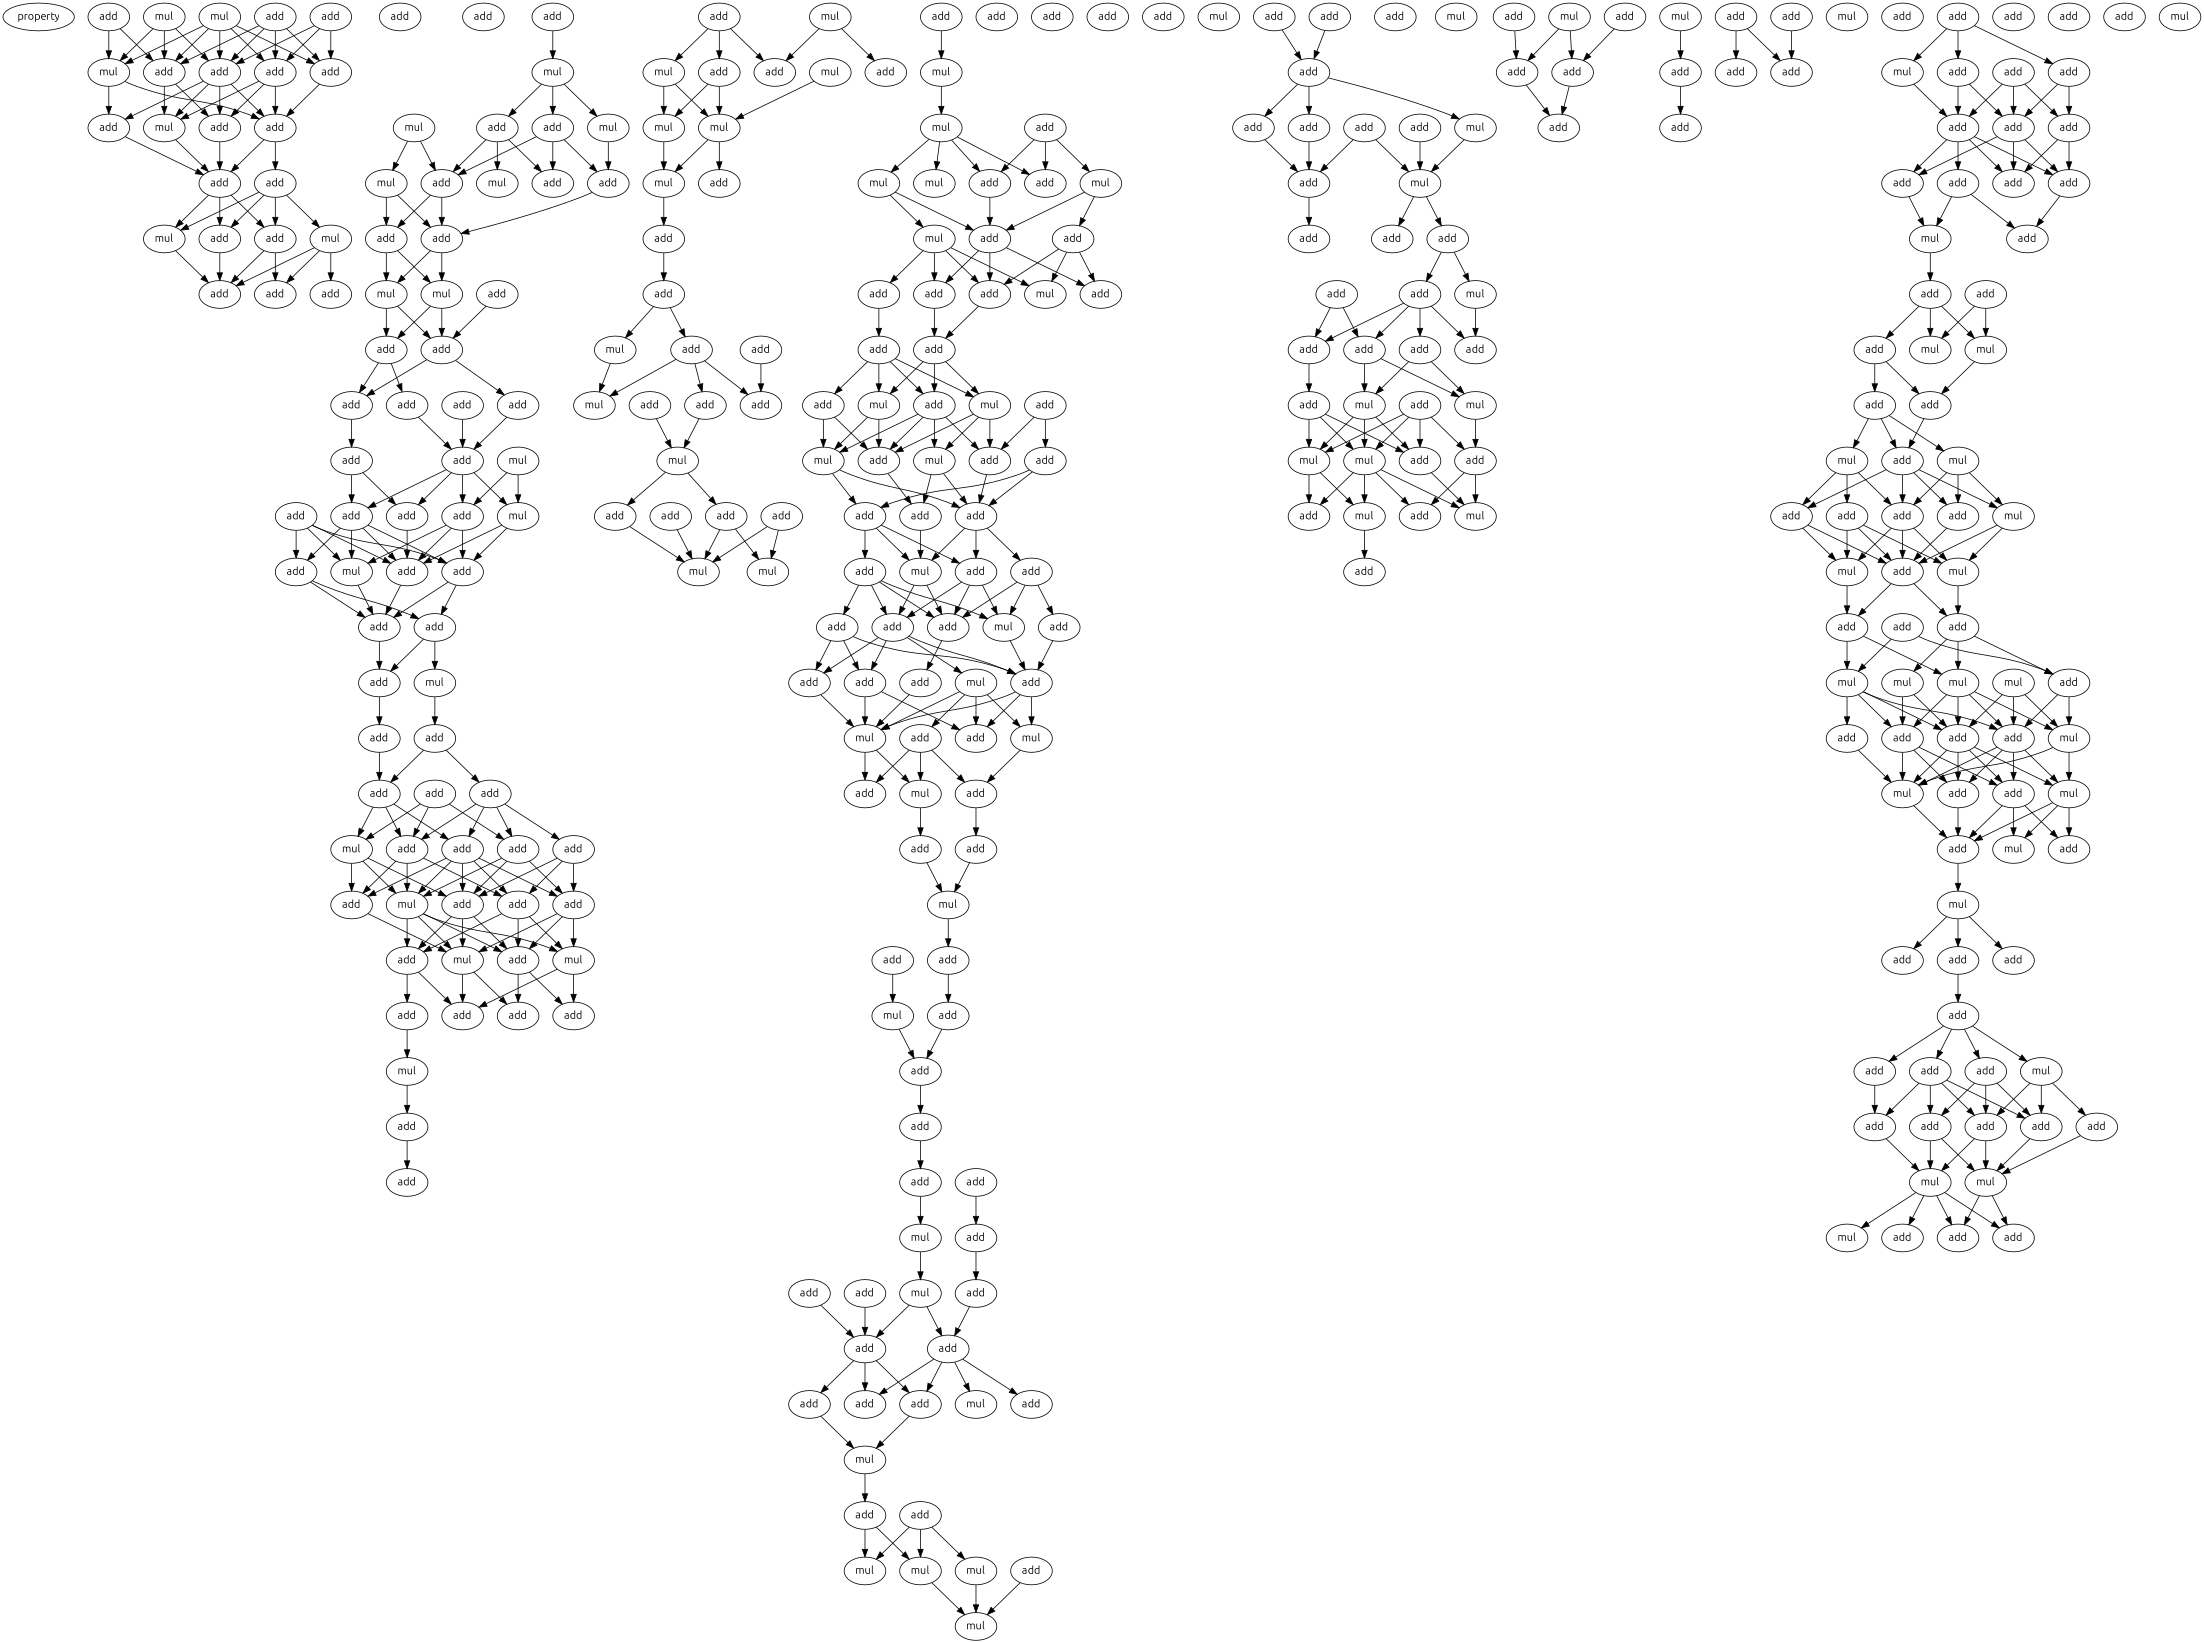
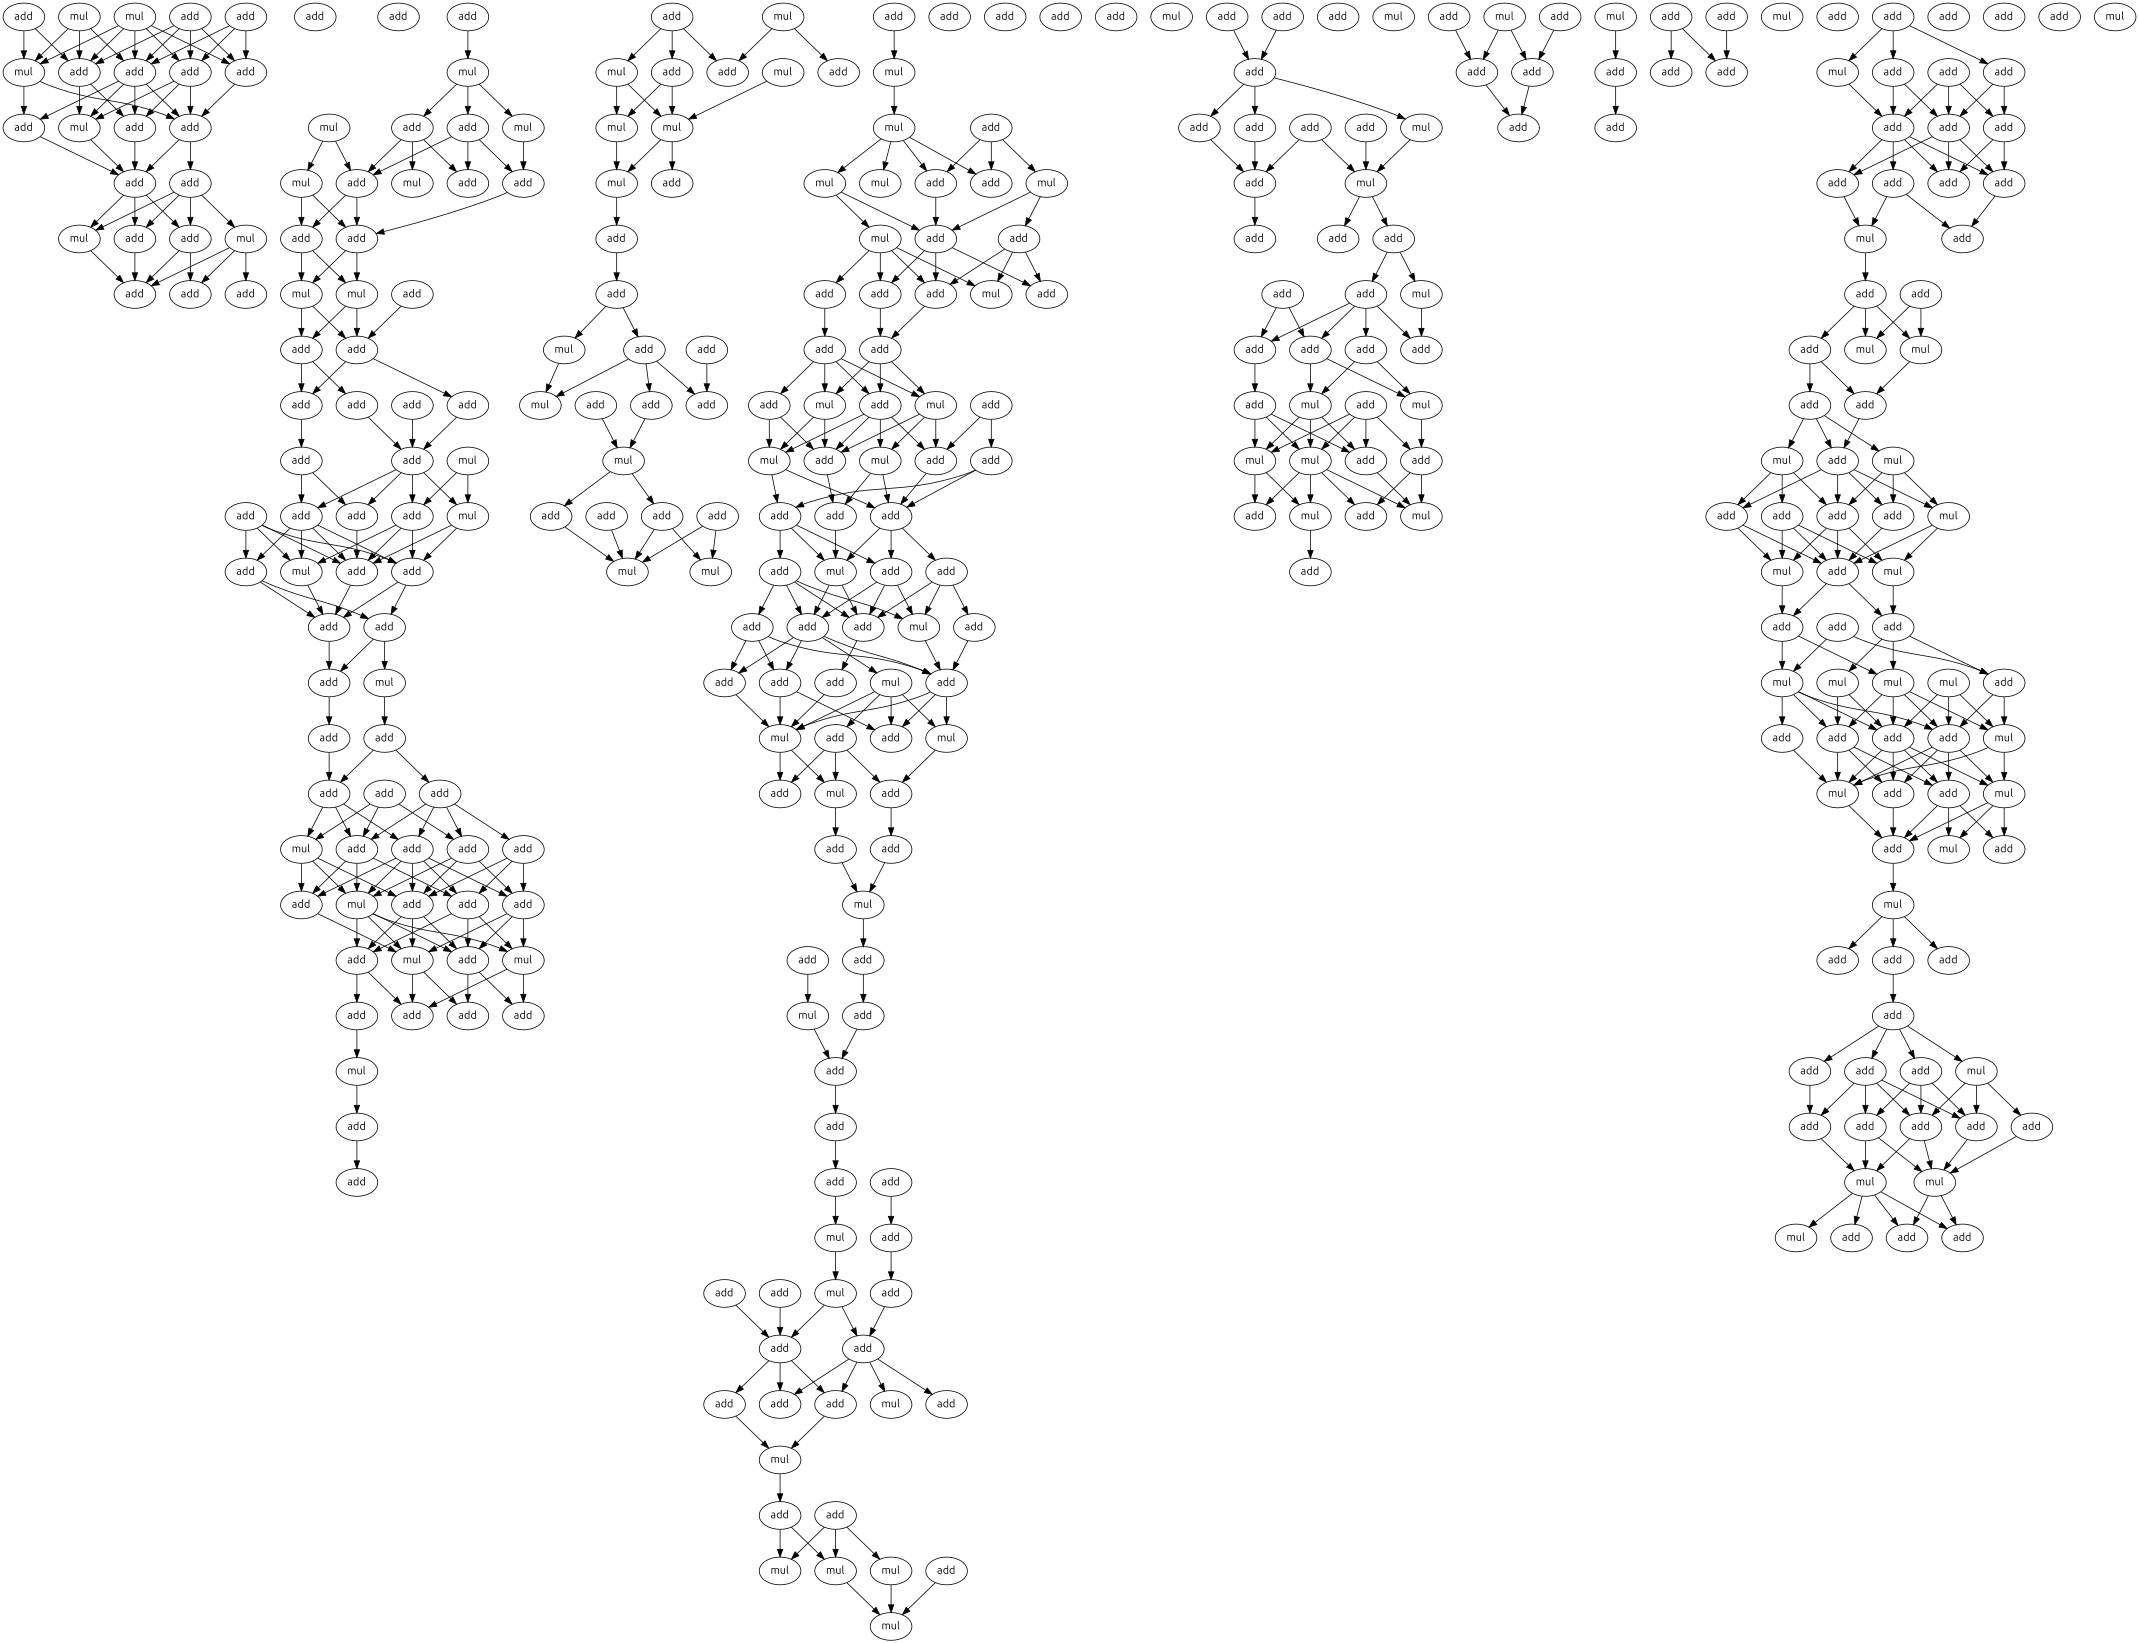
node "property": removed
